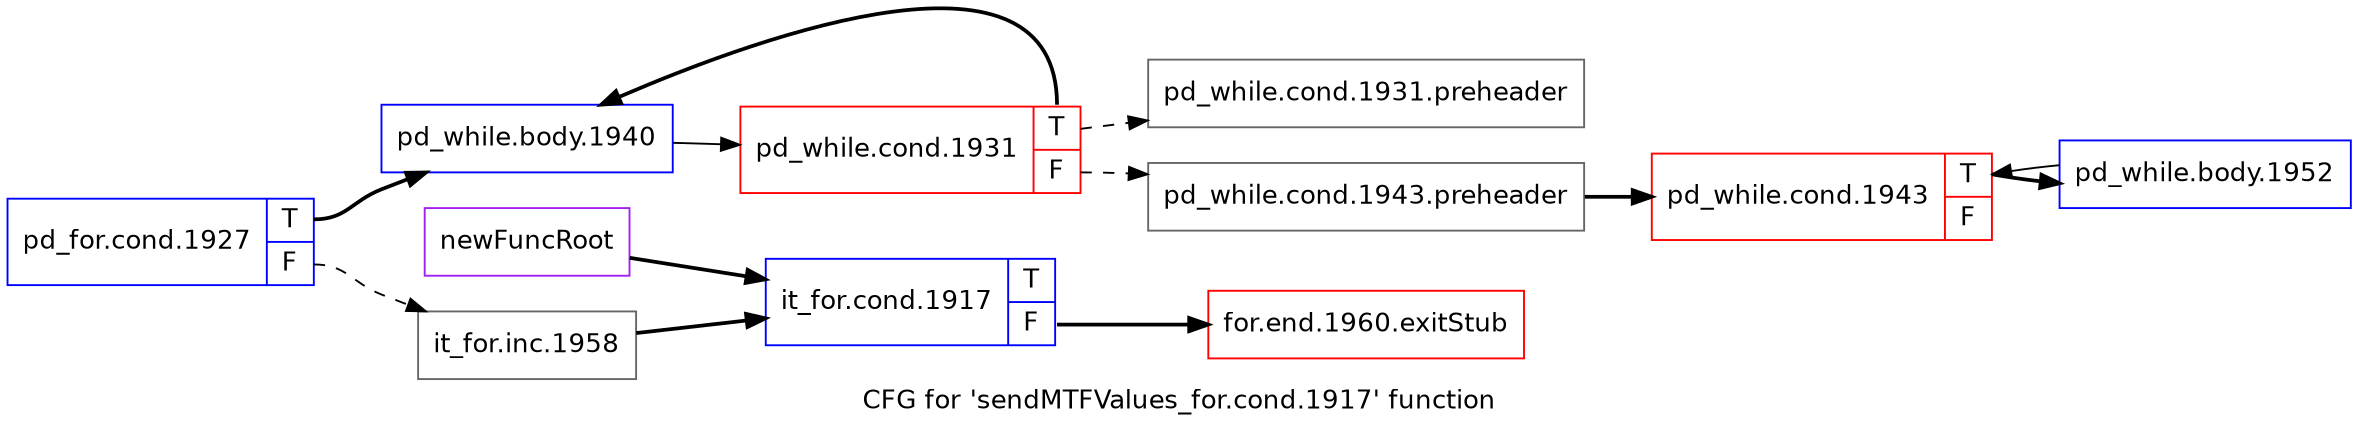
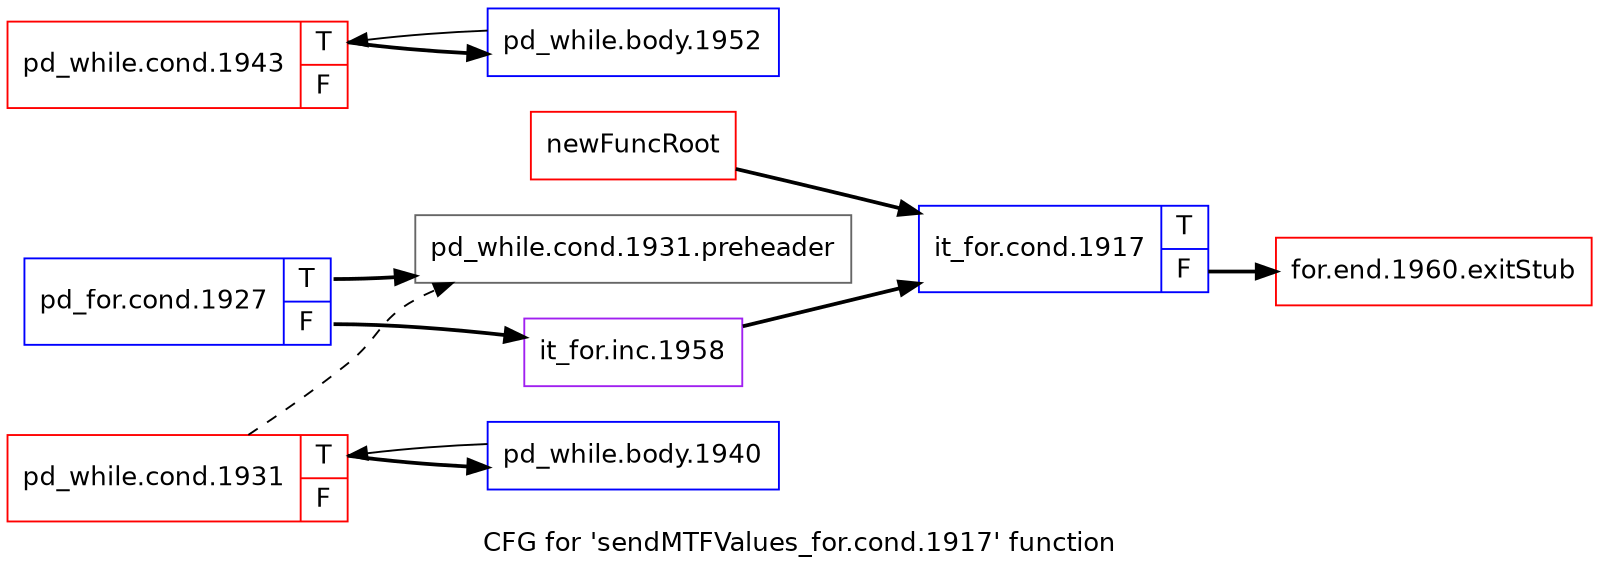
node "pd_while.cond.1943.preheader": removed
edge "pd_for.cond.1927" -> "pd_while.body.1940": now "pd_for.cond.1927" -> "pd_while.cond.1931.preheader"
node "newFuncRoot": color purple -> red
edge "pd_for.cond.1927" -> "it_for.inc.1958": style dashed -> bold
node "it_for.inc.1958": color gray40 -> purple
